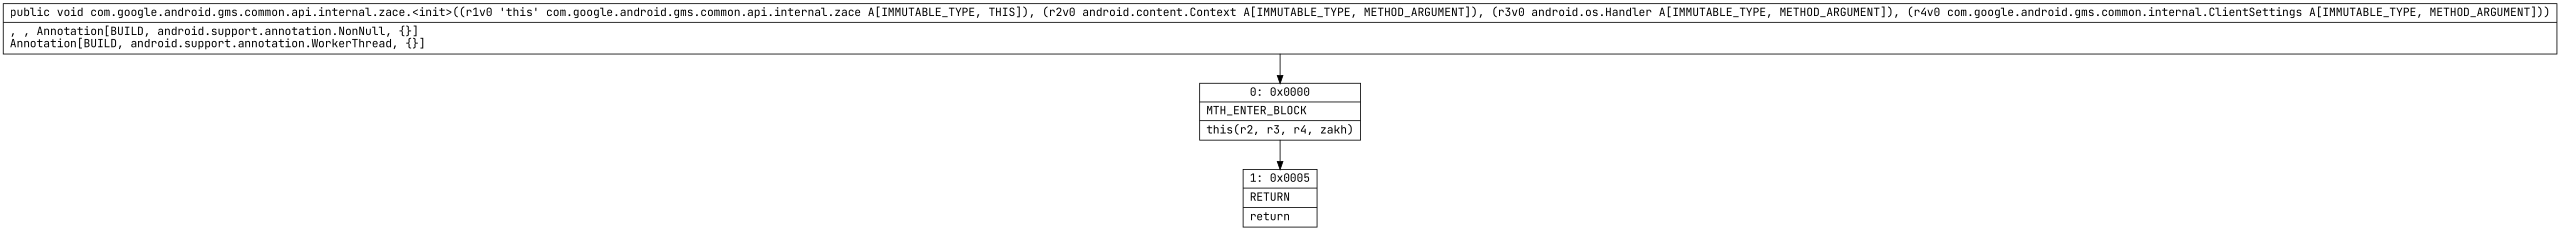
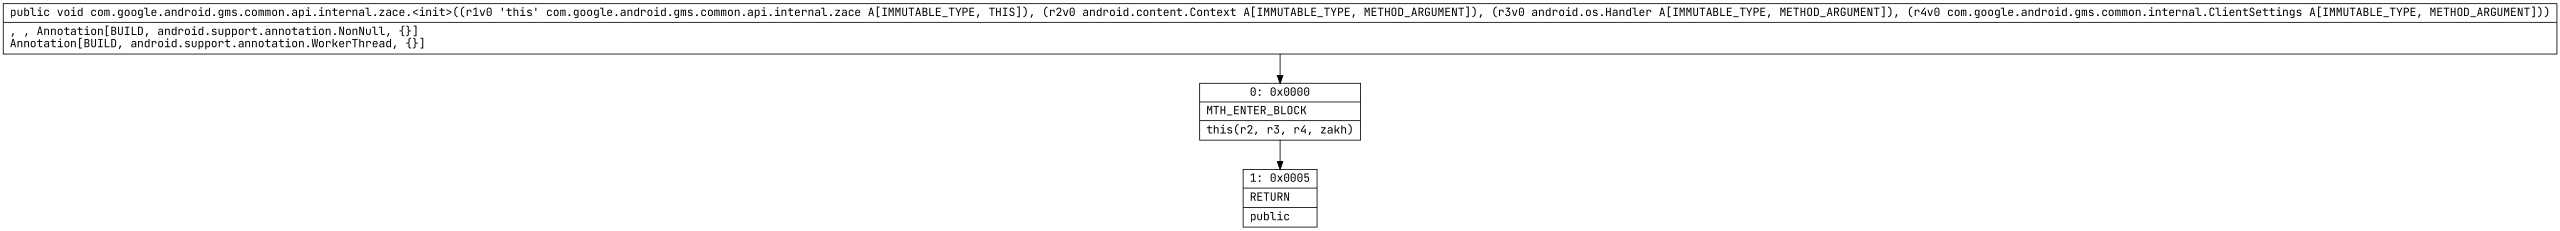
node "1: 0x0005": text "return" -> "public"
